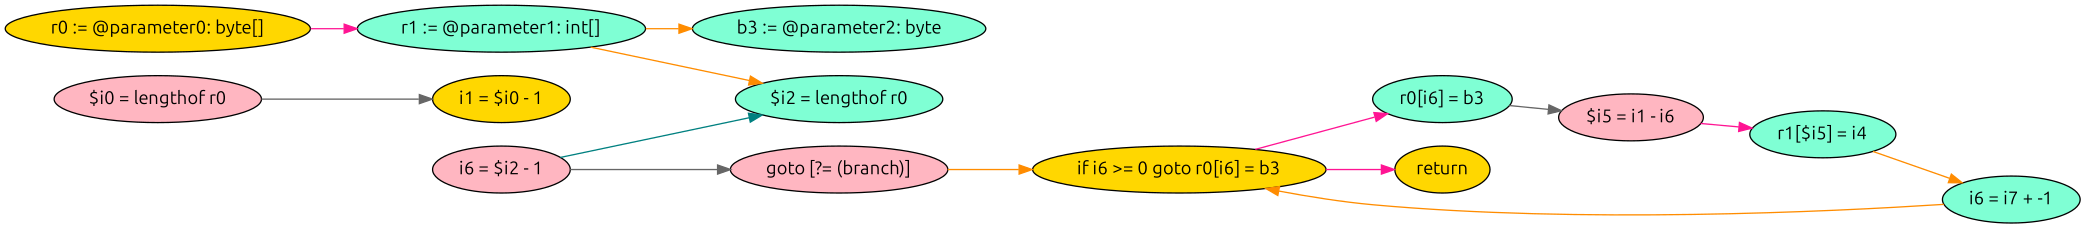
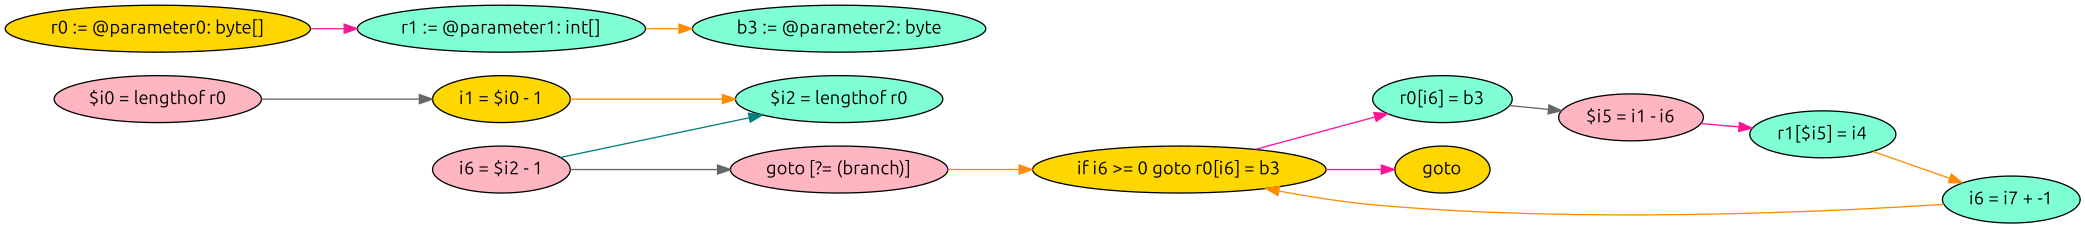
edge "r1 := @parameter1: int[]" -> "$i2 = lengthof r0": now "i1 = $i0 - 1" -> "$i2 = lengthof r0"
node "return": label "return" -> "goto"
